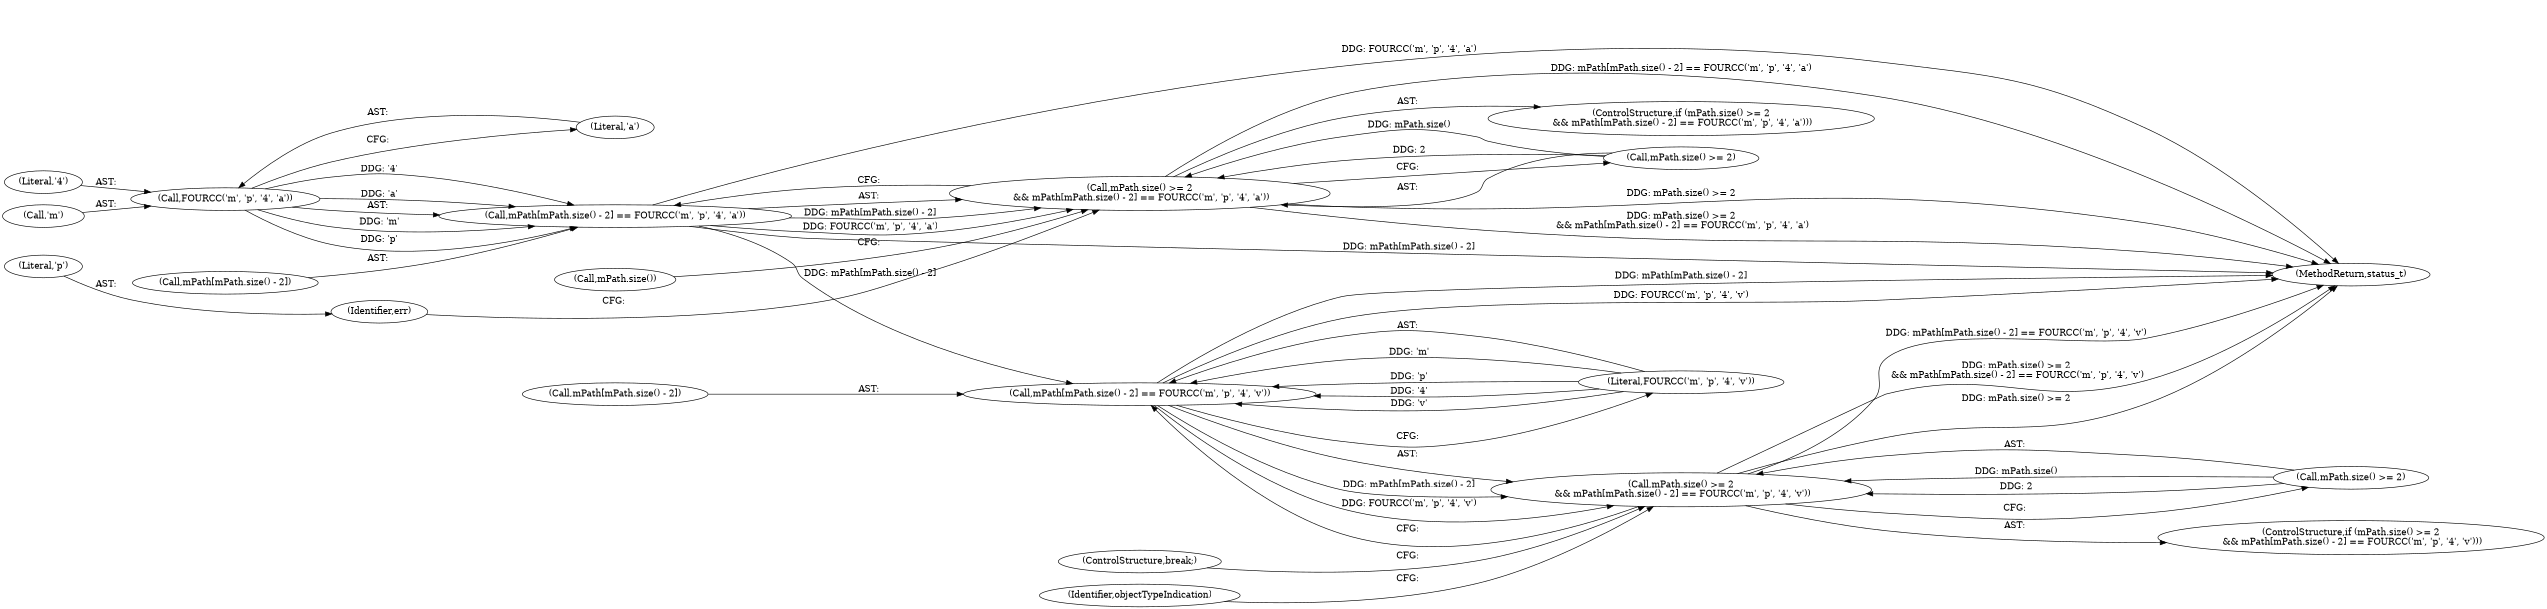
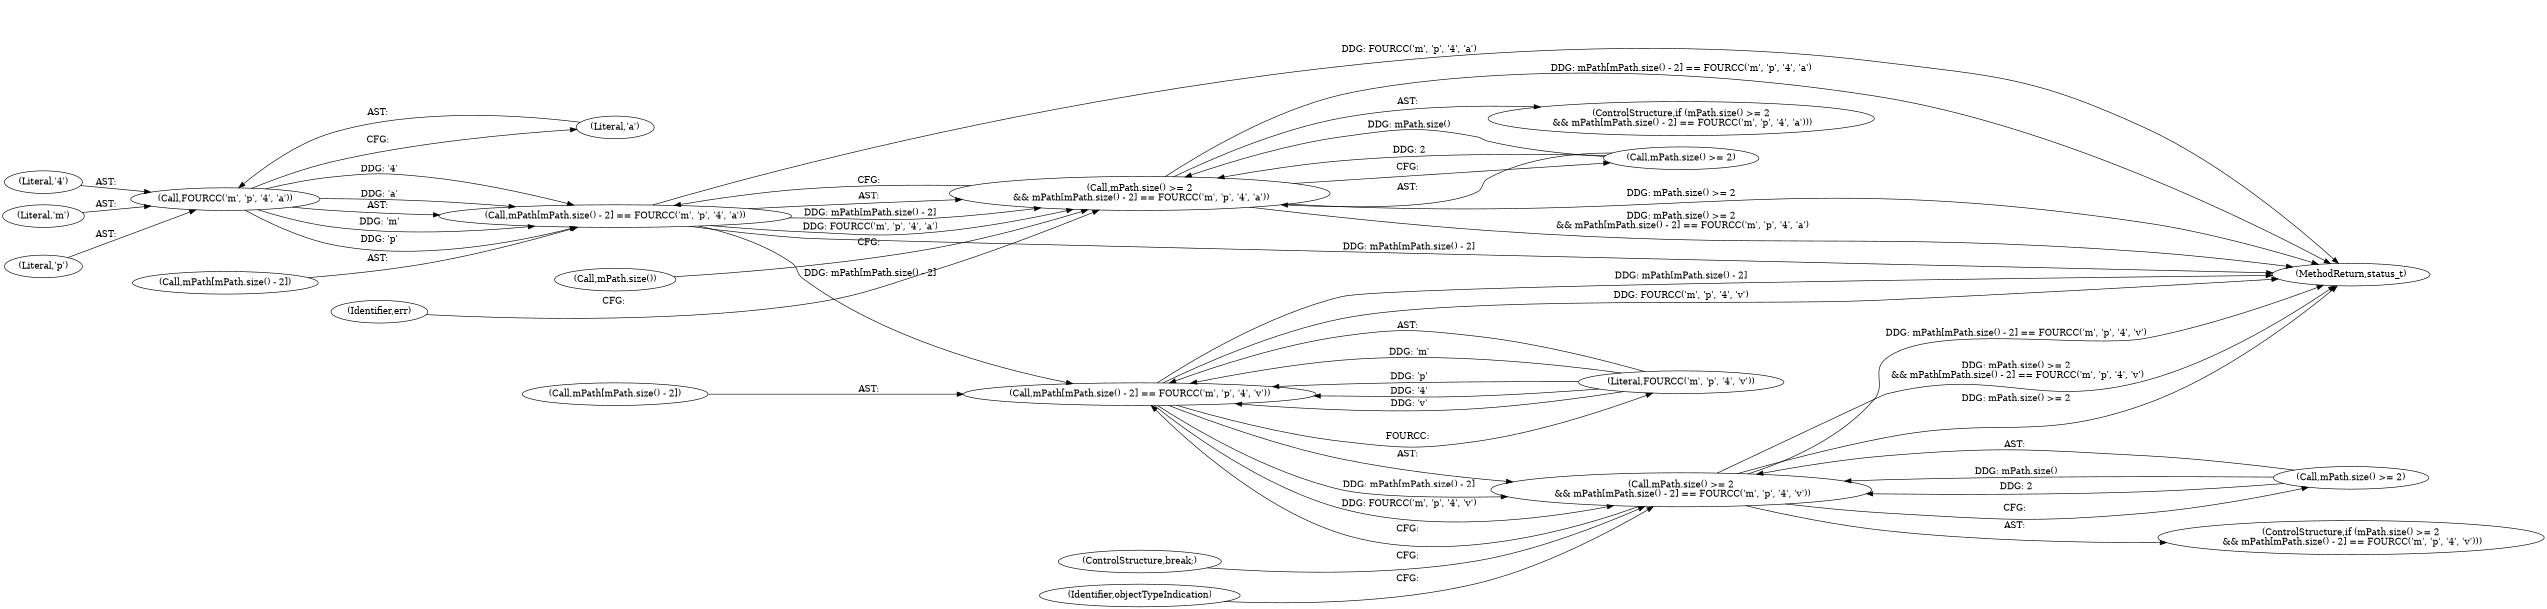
node "(Call,'m')": label "(Call,'m')" -> "(Literal,'m')"
edge "(Literal,'p')" -> "(Identifier,err)": now "(Literal,'p')" -> "(Call,FOURCC('m', 'p', '4', 'a'))"
edge "(Call,mPath[mPath.size() - 2] == FOURCC('m', 'p', '4', 'v'))" -> "(Literal,FOURCC('m', 'p', '4', 'v'))": label "CFG: " -> "FOURCC: "
